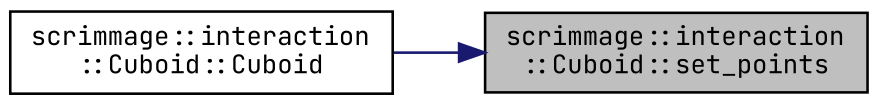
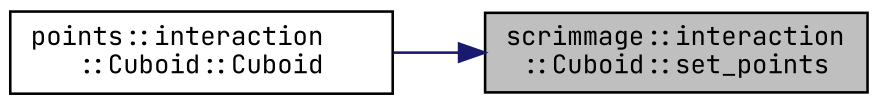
node "scrimmage::interaction ::Cuboid::Cuboid": label "scrimmage::interaction ::Cuboid::Cuboid" -> "points::interaction ::Cuboid::Cuboid"
